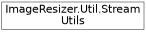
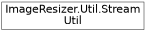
node "ImageResizer.Util.Stream Utils": label "ImageResizer.Util.Stream Utils" -> "ImageResizer.Util.Stream Util"
